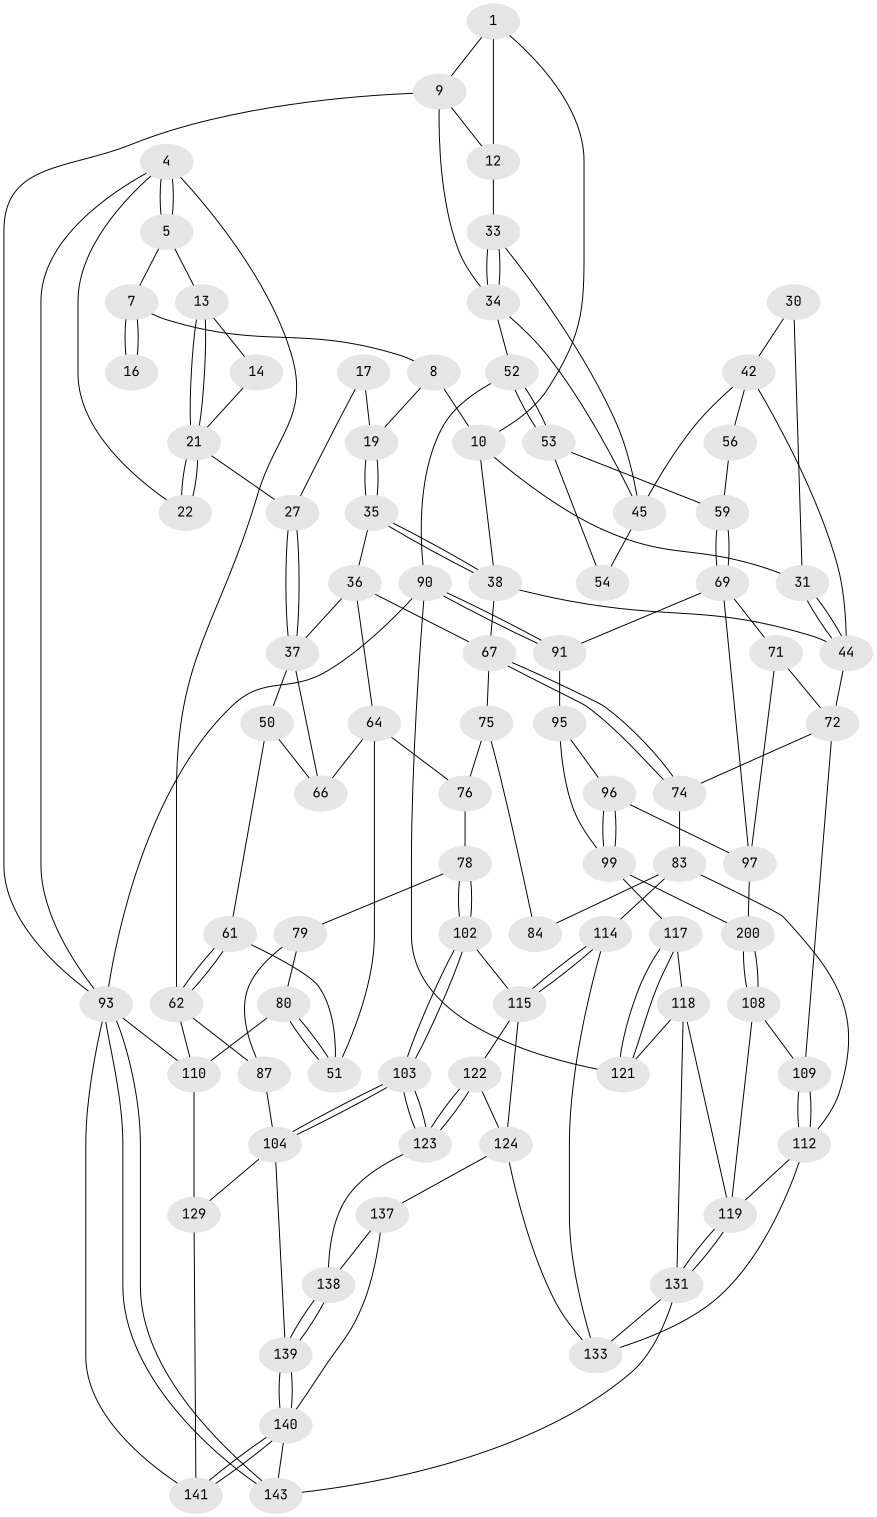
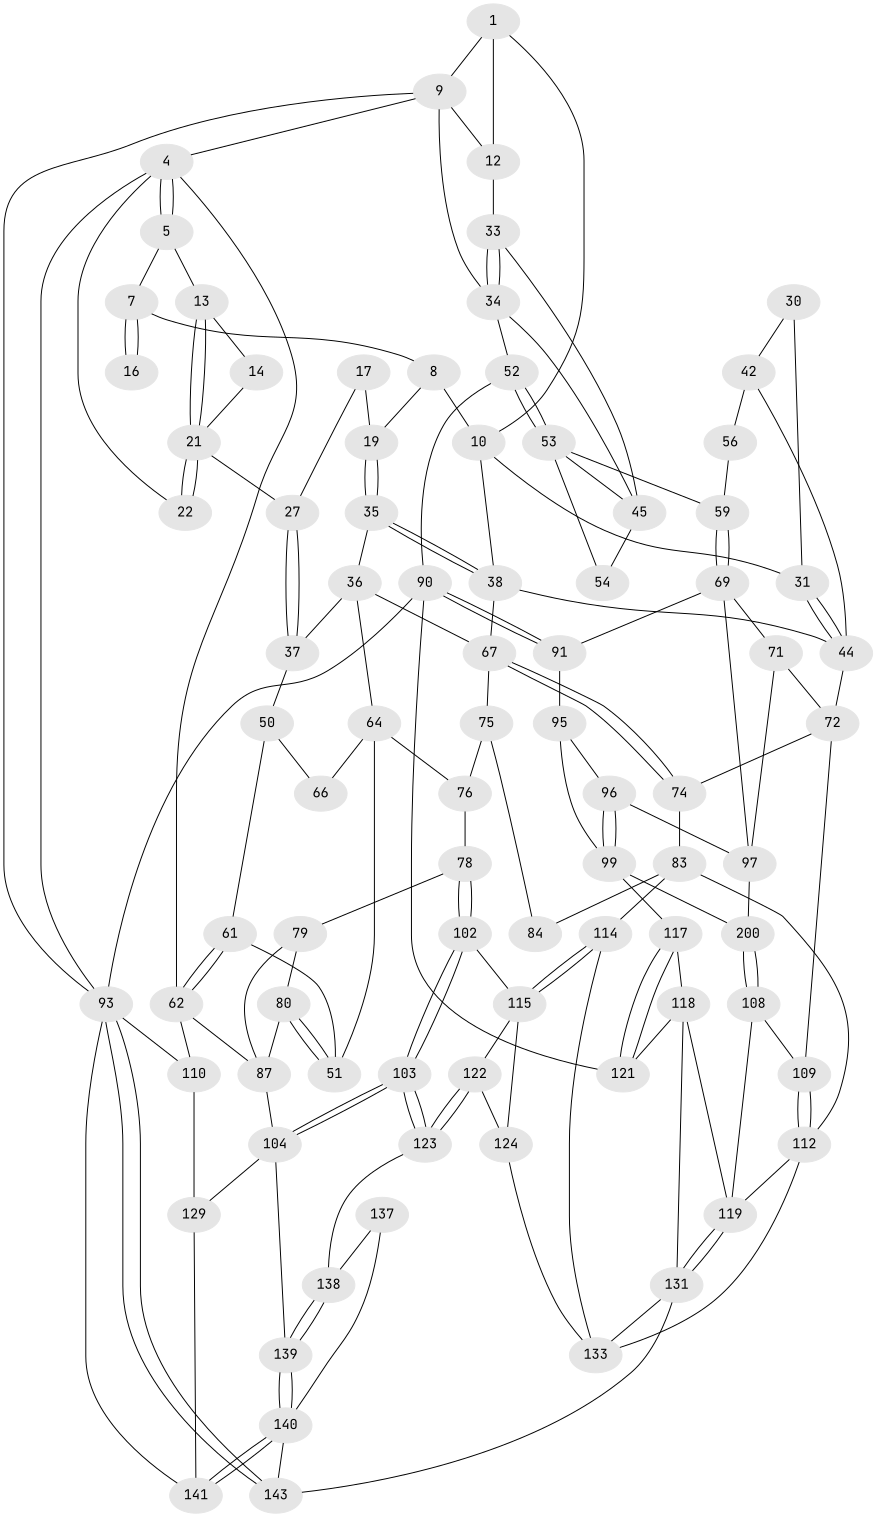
edge "9" -- "4": added
edge "42" -- "45": now "53" -- "45"
edge "37" -- "66": removed
edge "80" -- "110": now "80" -- "87"
edge "124" -- "137": removed
